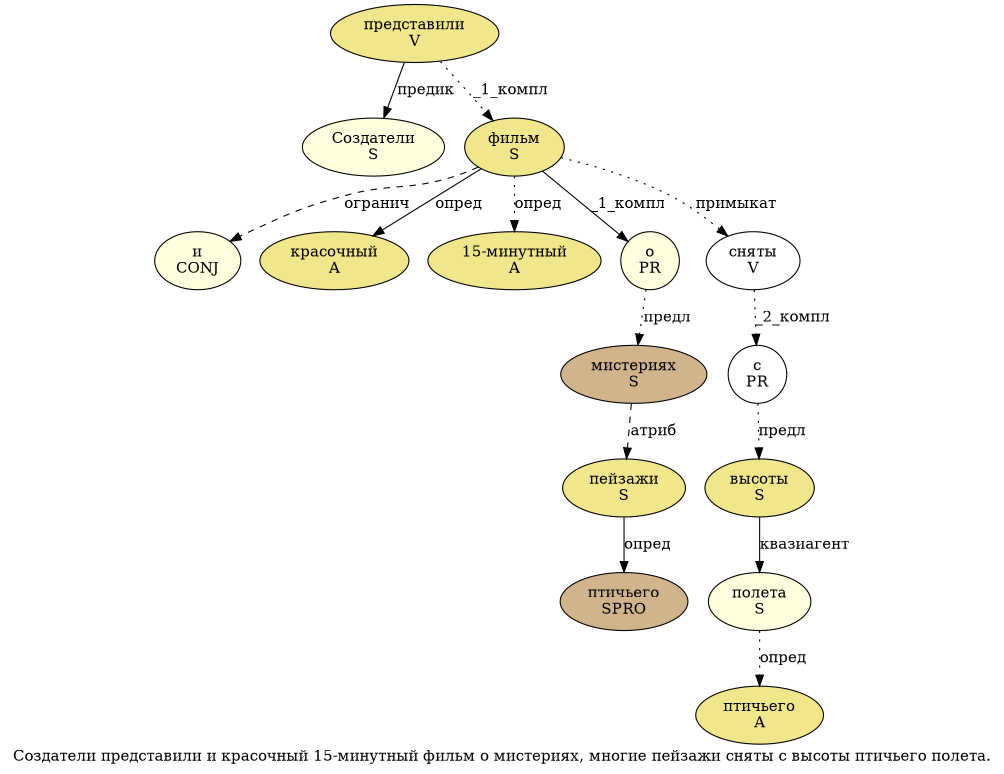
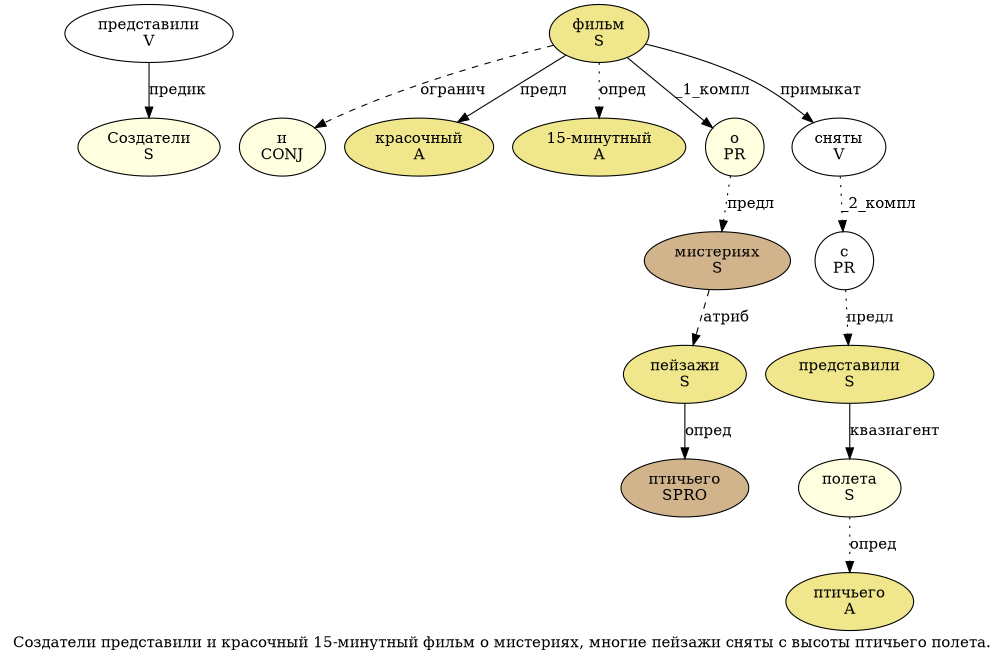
node "представили V": fillcolor khaki -> white
edge "представили V" -> "фильм S": removed, label "_1_компл"
edge "фильм S" -> "сняты V": style dotted -> solid
edge "фильм S" -> "красочный A": label "опред" -> "предл"
node "высоты S": label "высоты S" -> "представили S"
